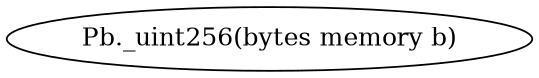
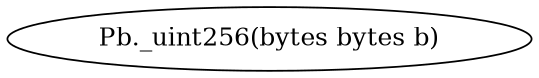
node "Pb._uint256(bytes memory b)": label "Pb._uint256(bytes memory b)" -> "Pb._uint256(bytes bytes b)"
